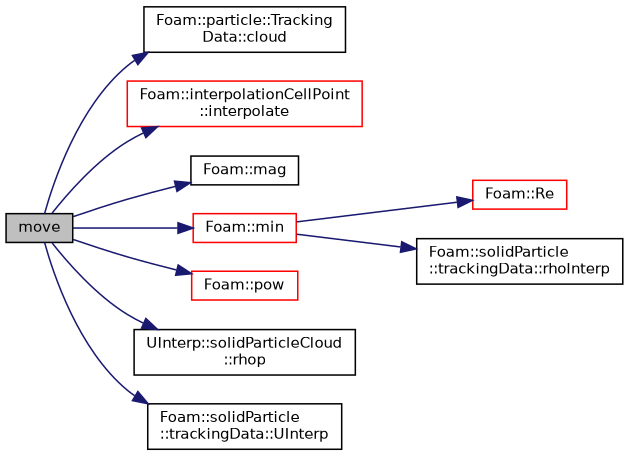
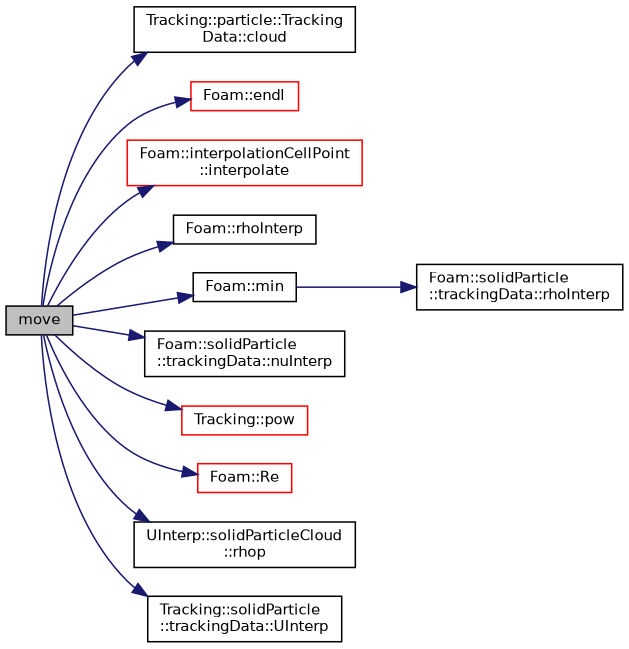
node "Foam::particle::Tracking Data::cloud": label "Foam::particle::Tracking Data::cloud" -> "Tracking::particle::Tracking Data::cloud"
node "Foam::endl": added
node "Foam::mag": label "Foam::mag" -> "Foam::rhoInterp"
edge "Foam::min" -> "Foam::Re": now "move" -> "Foam::Re"
node "Foam::min": color red -> black
node "Foam::pow": label "Foam::pow" -> "Tracking::pow"
node "Foam::solidParticle ::trackingData::nuInterp": added
node "Foam::solidParticle ::trackingData::UInterp": label "Foam::solidParticle ::trackingData::UInterp" -> "Tracking::solidParticle ::trackingData::UInterp"
